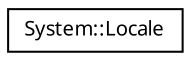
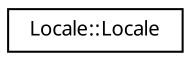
node "System::Locale": label "System::Locale" -> "Locale::Locale"
